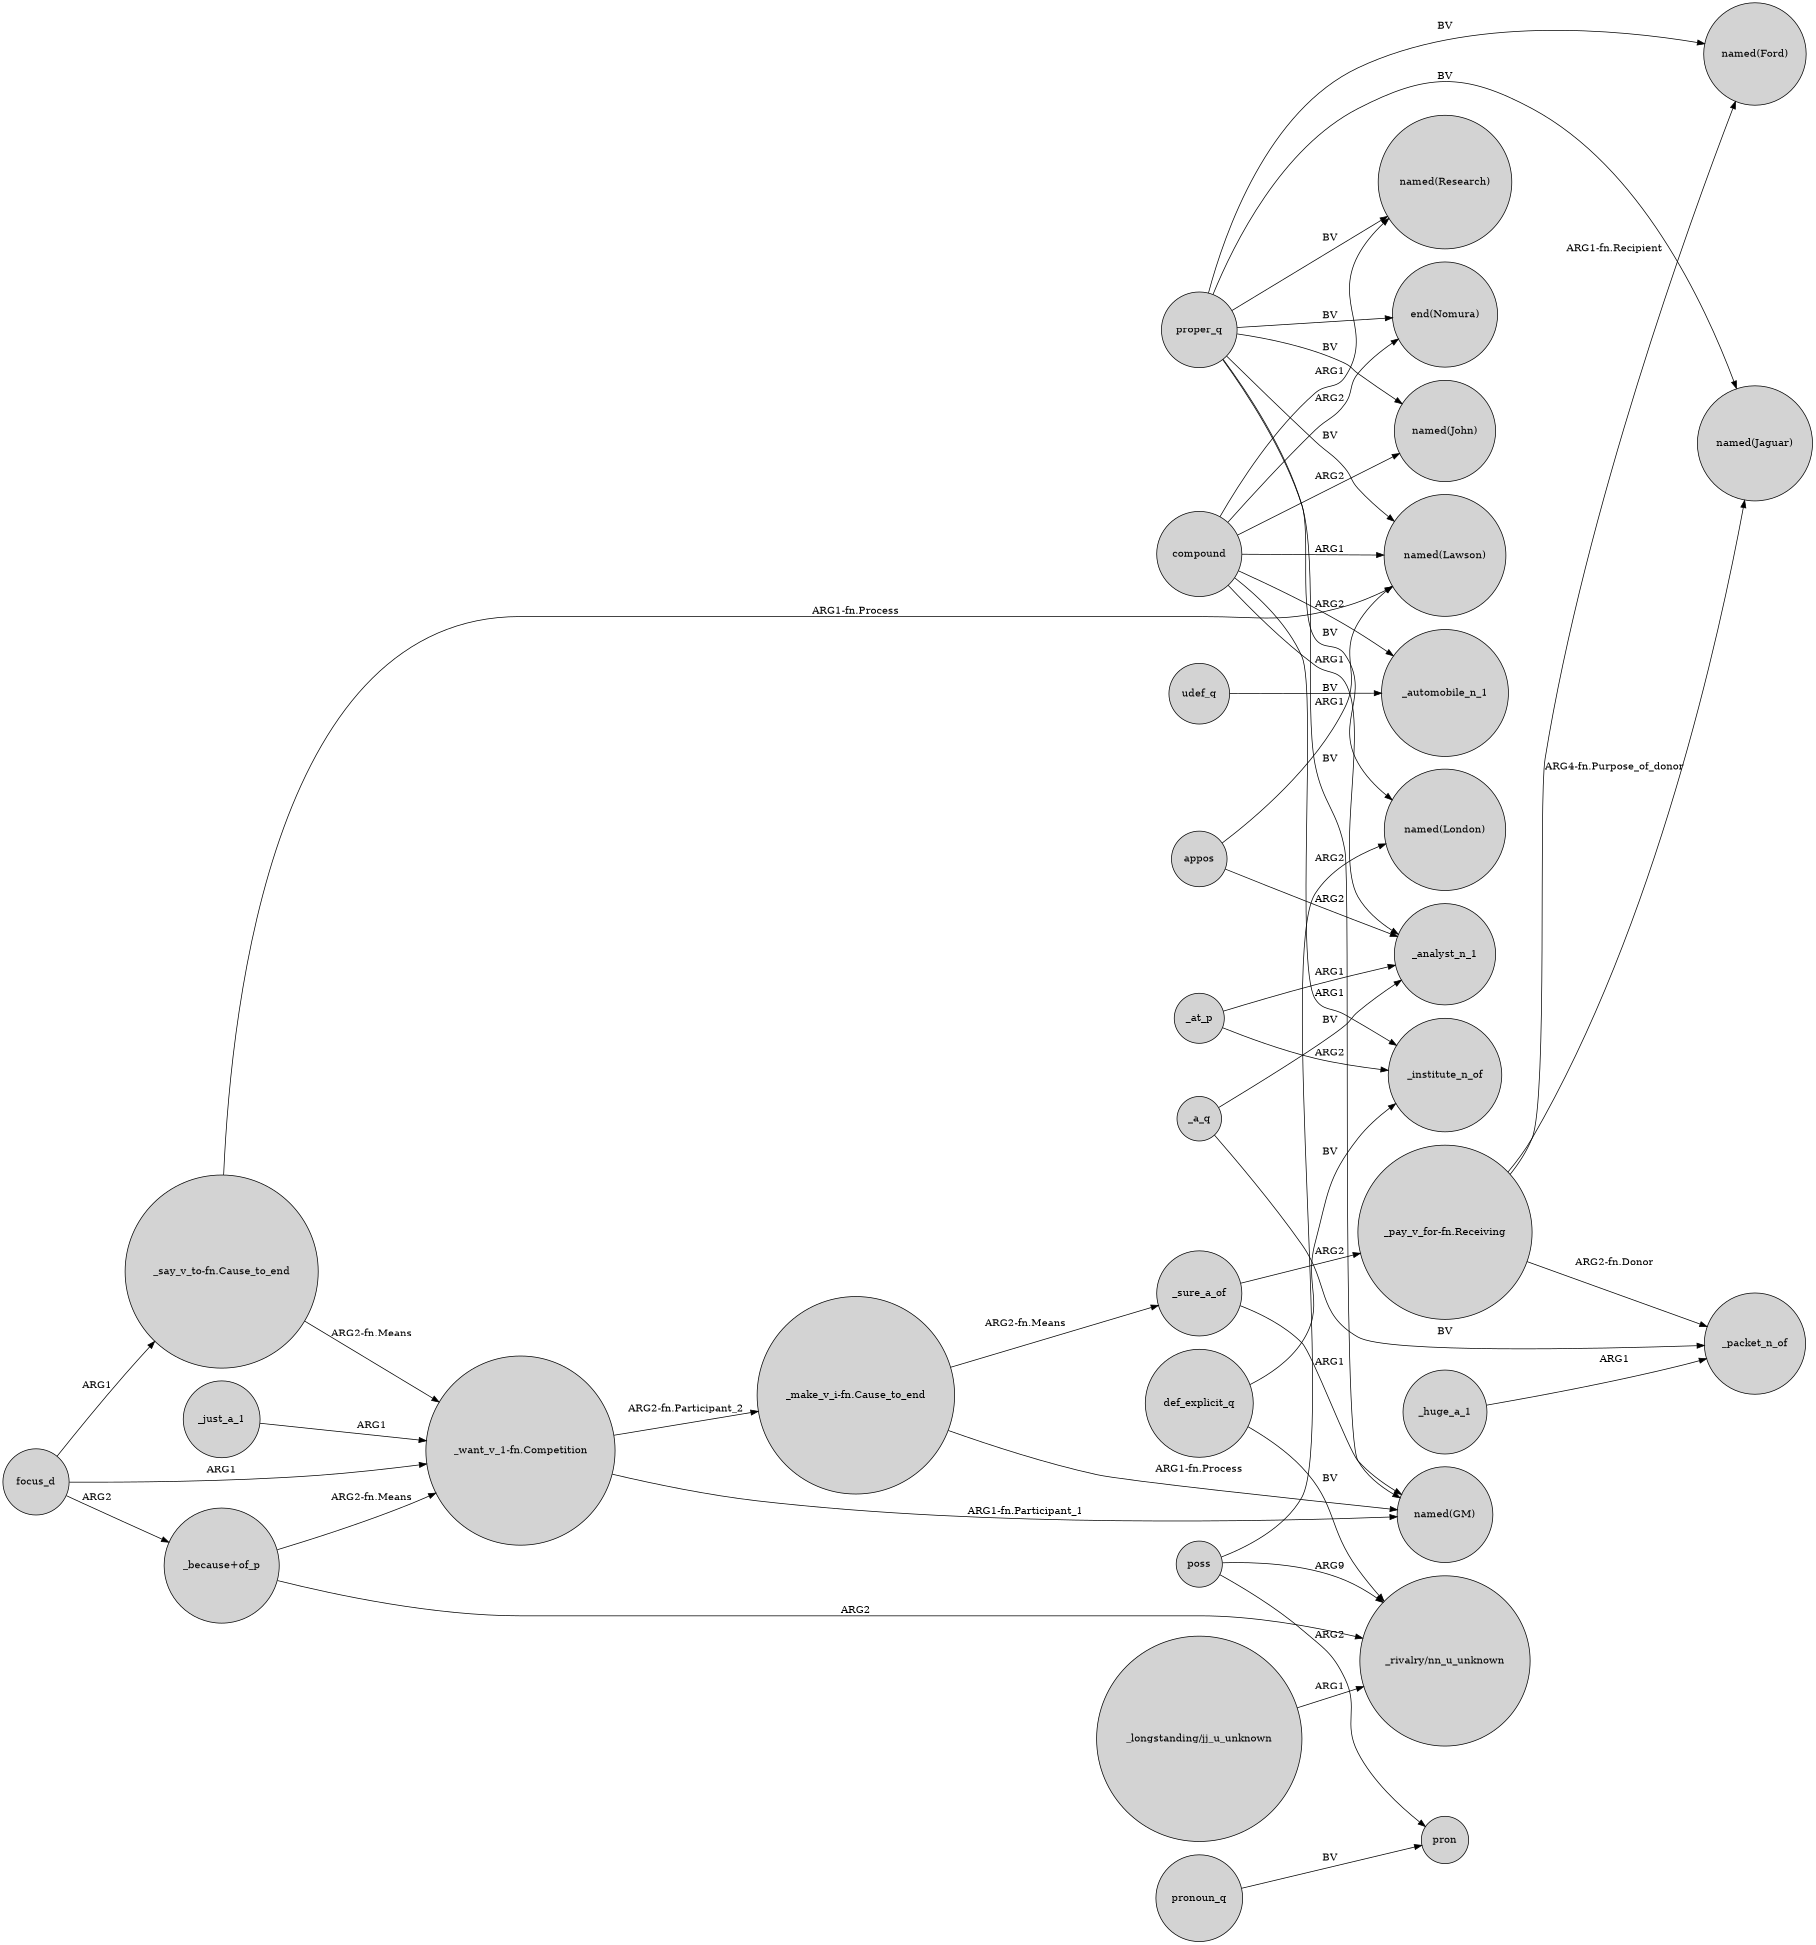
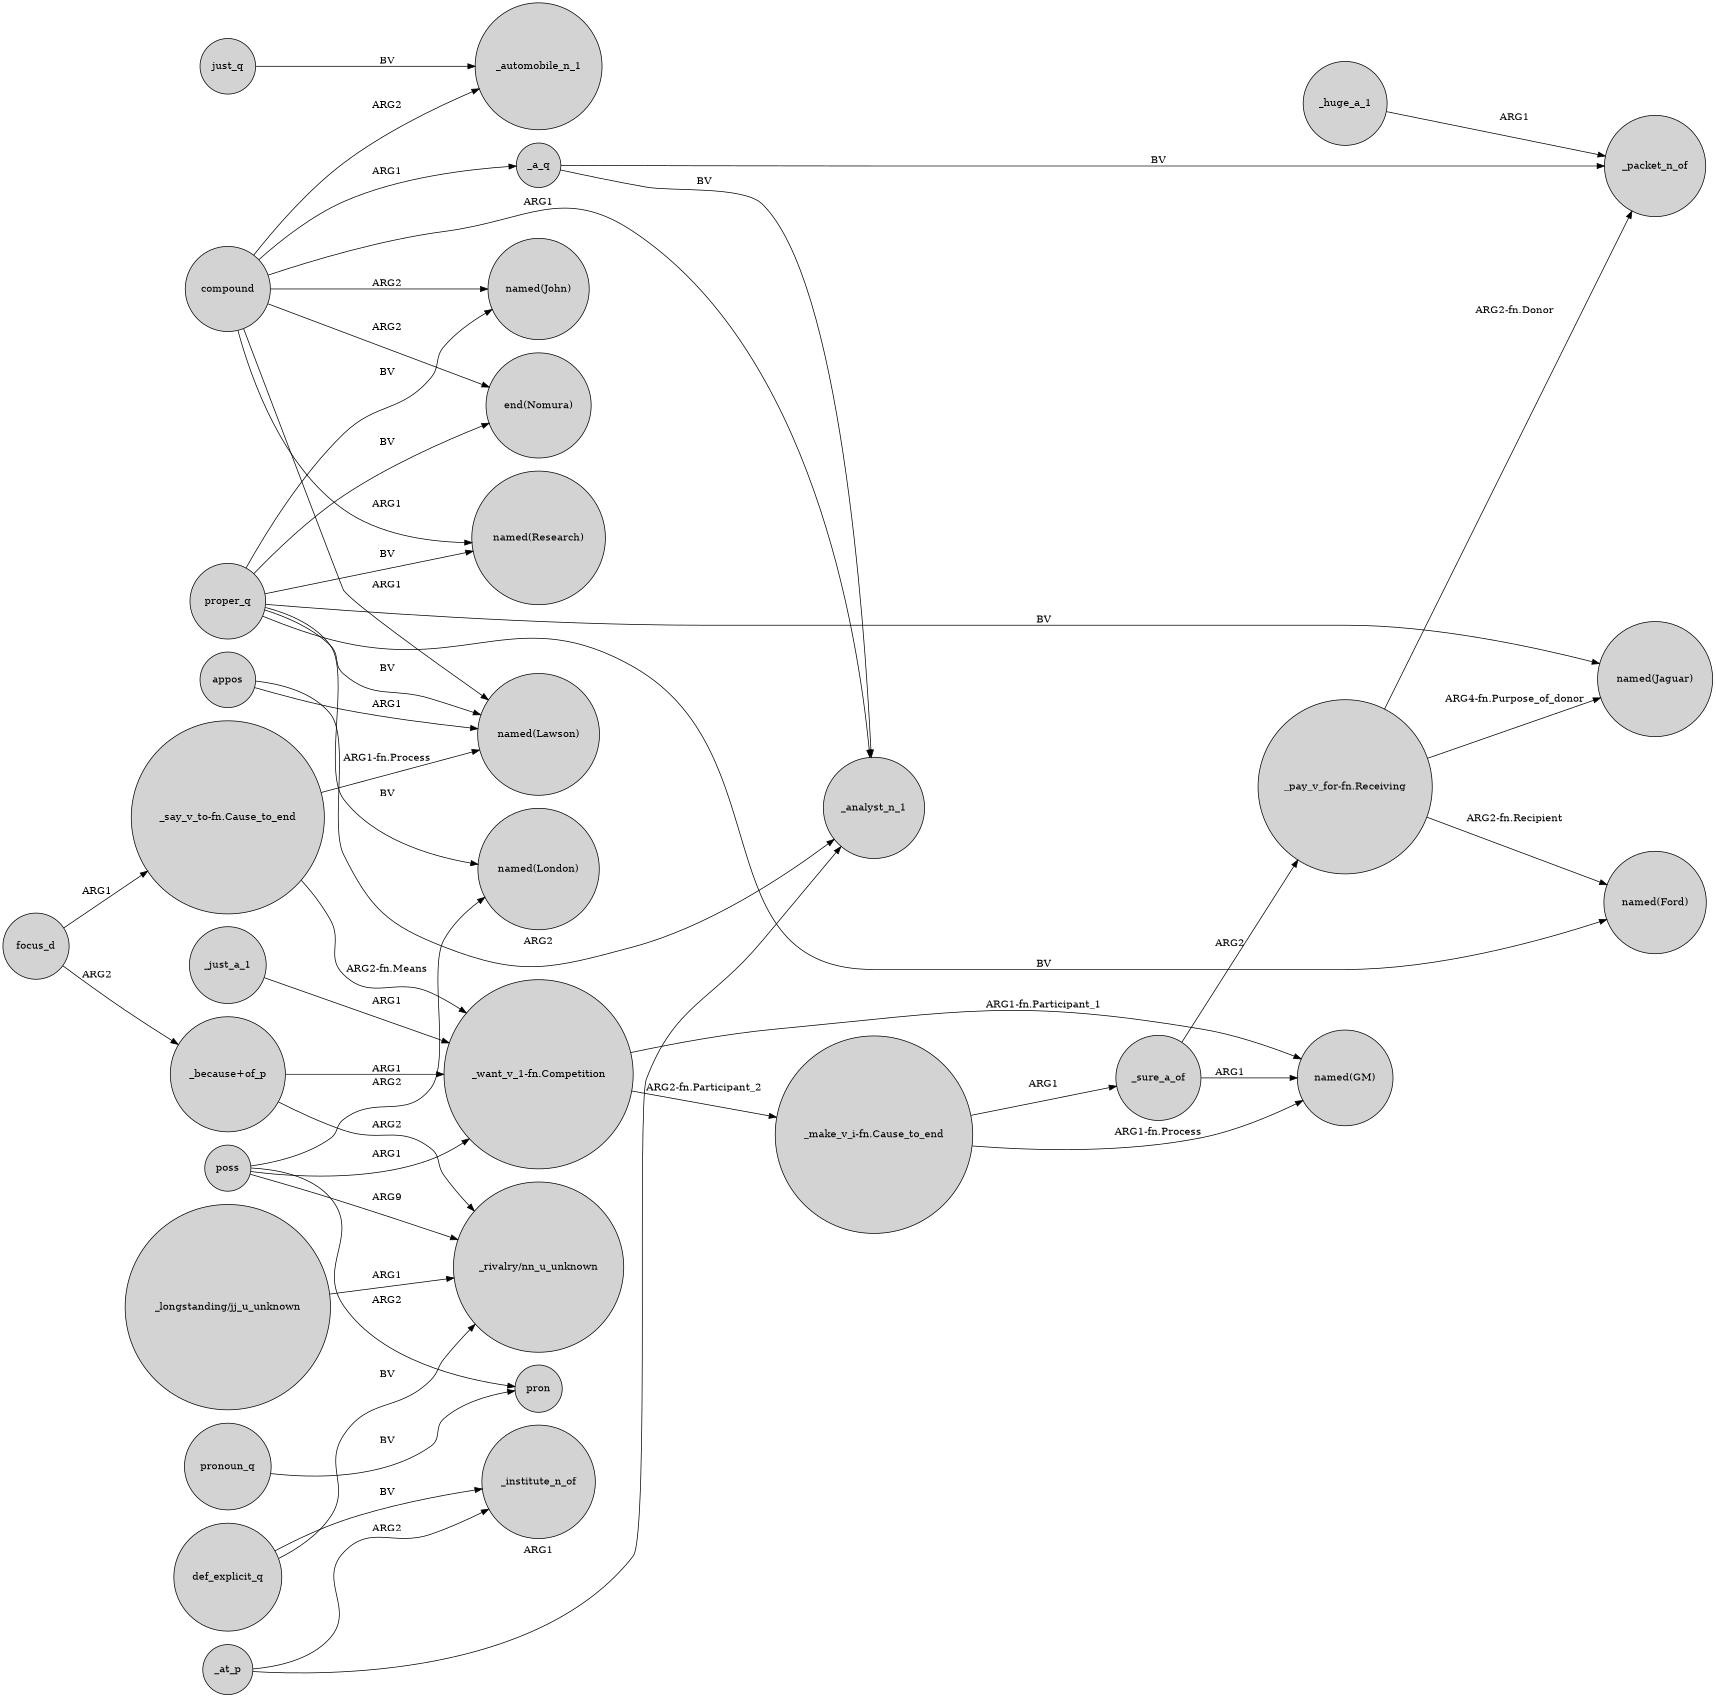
edge "_pay_v_for-fn.Receiving" -> "named(Ford)": label "ARG1-fn.Recipient" -> "ARG2-fn.Recipient"
node "udef_q": label "udef_q" -> "just_q"
edge "compound" -> "_institute_n_of": now "compound" -> "_a_q"
edge "proper_q" -> "named(GM)": removed, label "BV"
edge "_make_v_i-fn.Cause_to_end" -> "_sure_a_of": label "ARG2-fn.Means" -> "ARG1"
edge "focus_d" -> "_want_v_1-fn.Competition": now "poss" -> "_want_v_1-fn.Competition"
edge "_because+of_p" -> "_want_v_1-fn.Competition": label "ARG2-fn.Means" -> "ARG1"
